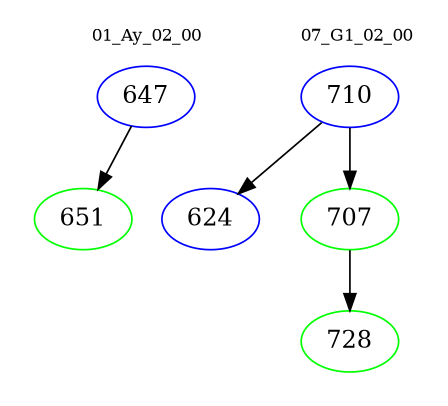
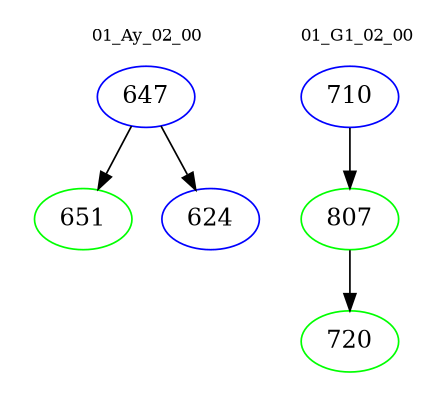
cluster "07_G1_02_00": label "07_G1_02_00" -> "01_G1_02_00"
edge "710" -> "624": now "647" -> "624"
node "707": label "707" -> "807"
node "728": label "728" -> "720"
